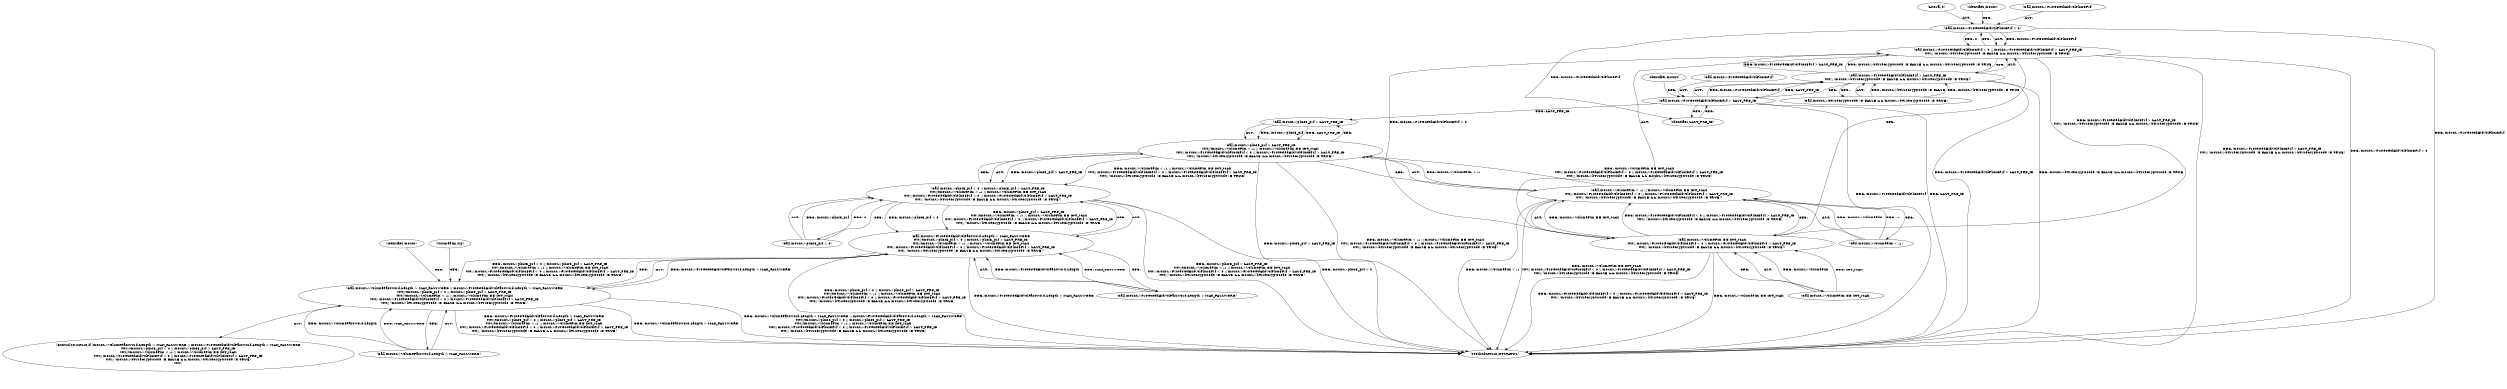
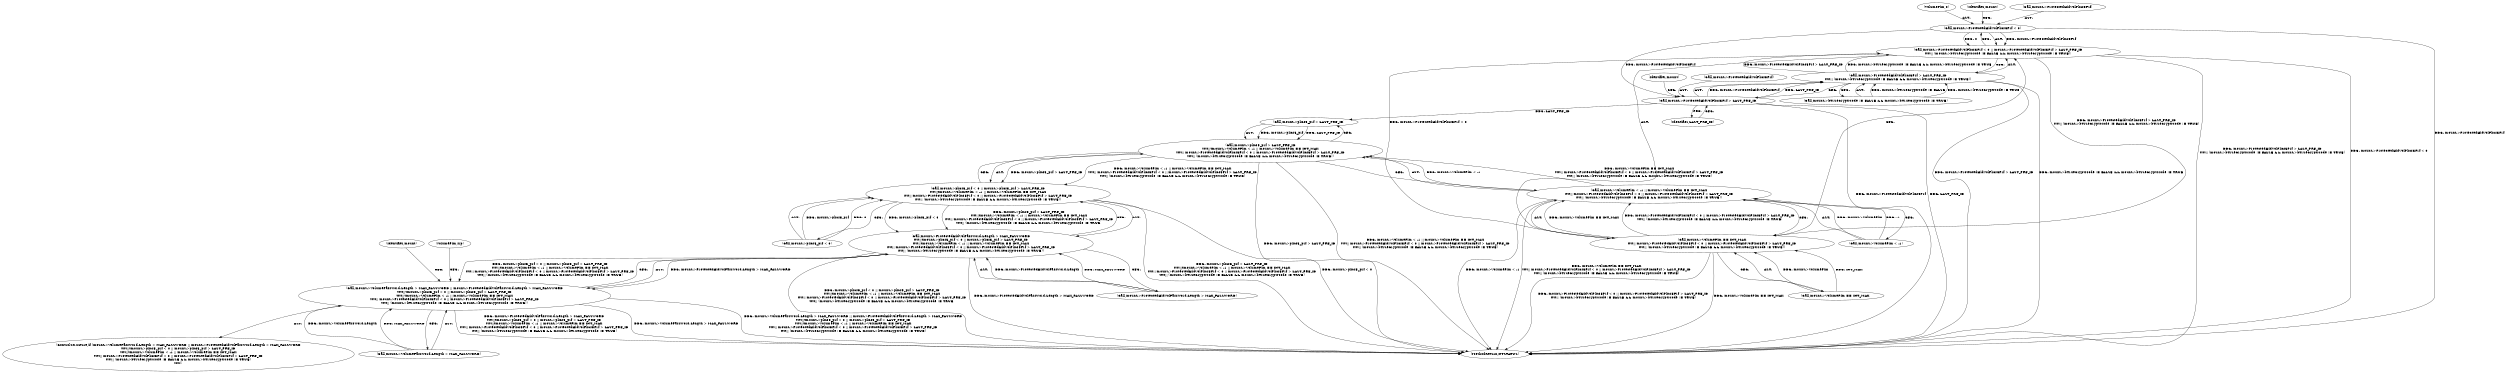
node "(Literal,0)": label "(Literal,0)" -> "(VolumePim,0)"
edge "(Call,mount->ProtectedHidVolPkcs5Prf < 0)" -> "(Identifier,LAST_PRF_ID)": now "(Call,mount->ProtectedHidVolPkcs5Prf < 0)" -> "(Call,mount->ProtectedHidVolPkcs5Prf > LAST_PRF_ID)"
edge "(Call,mount->ProtectedHidVolPkcs5Prf > LAST_PRF_ID)" -> "(Identifier,LAST_PRF_ID)": label "CFG: " -> "PRF: "
